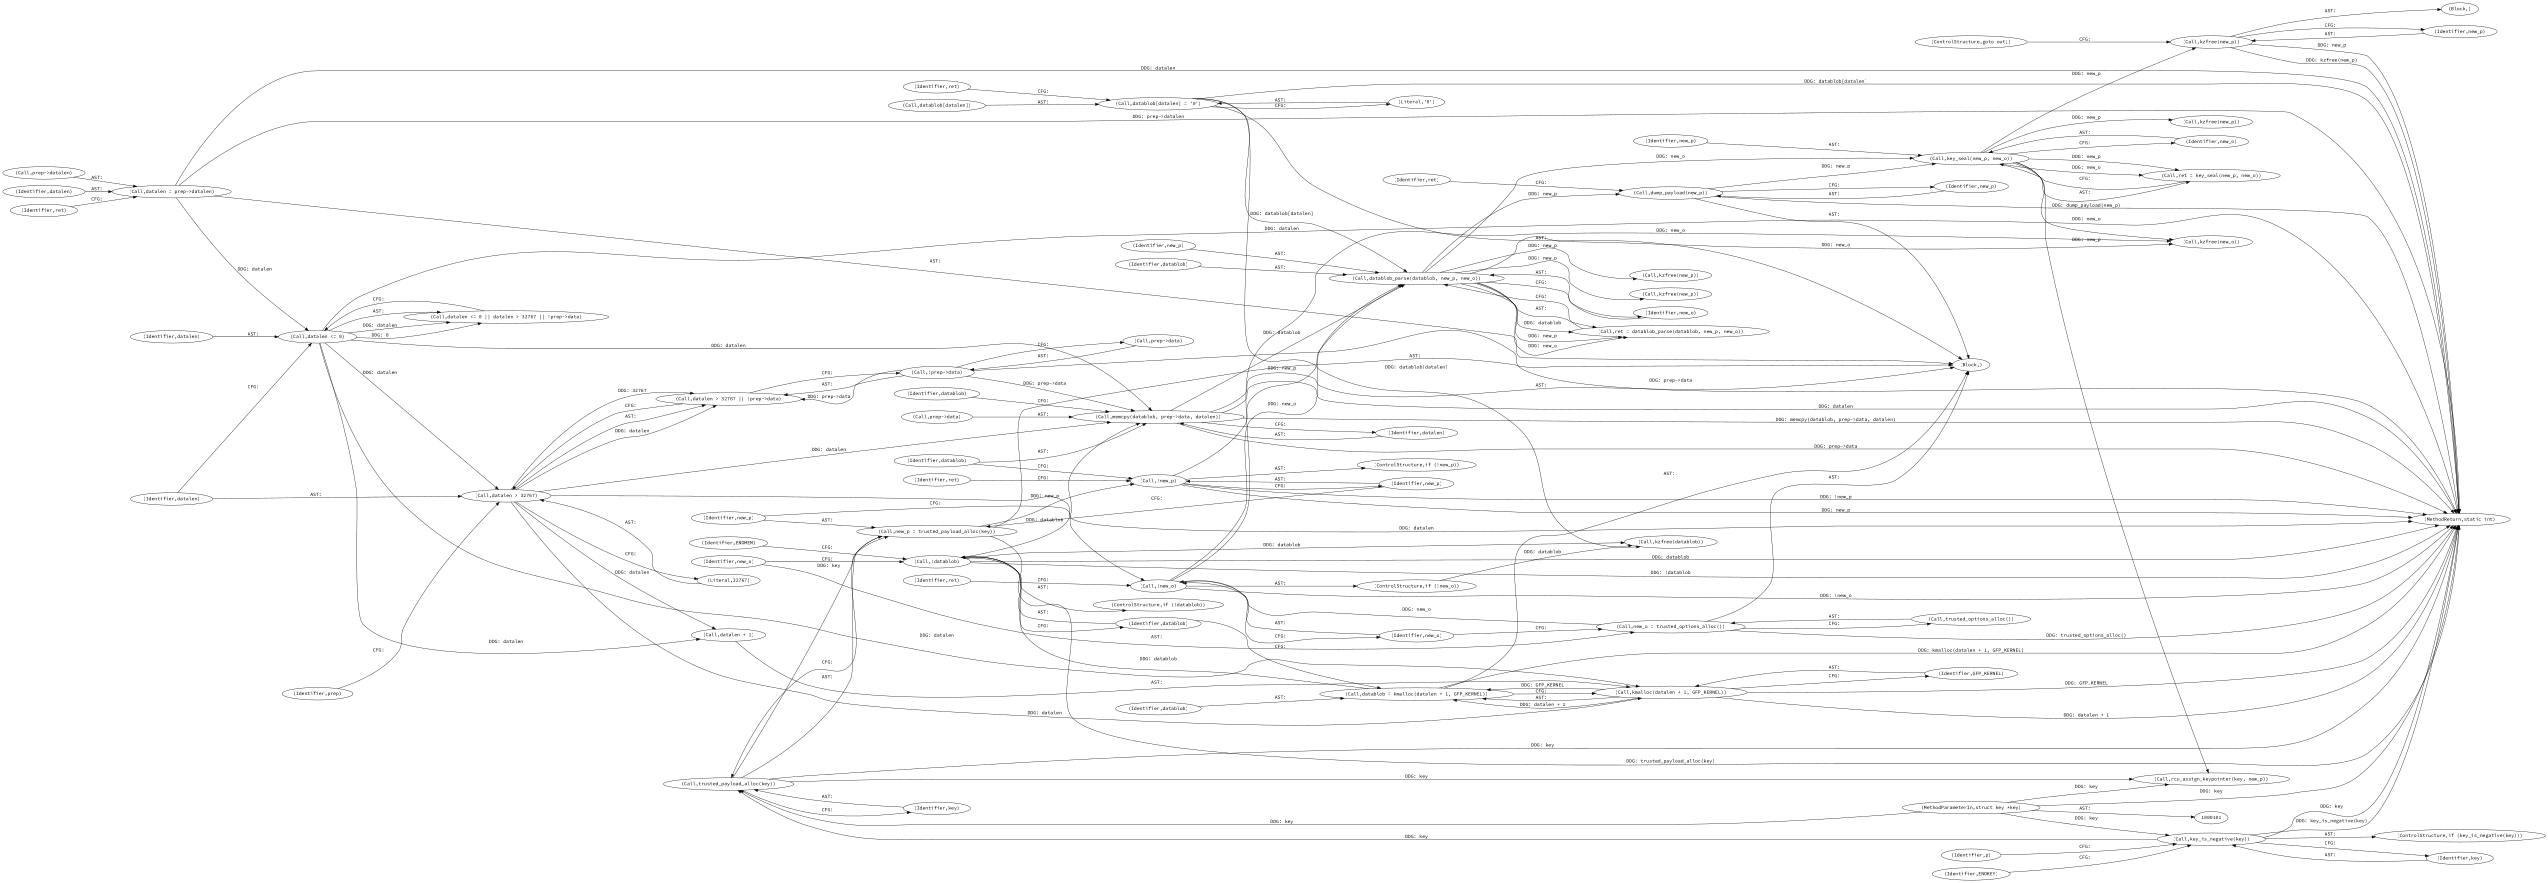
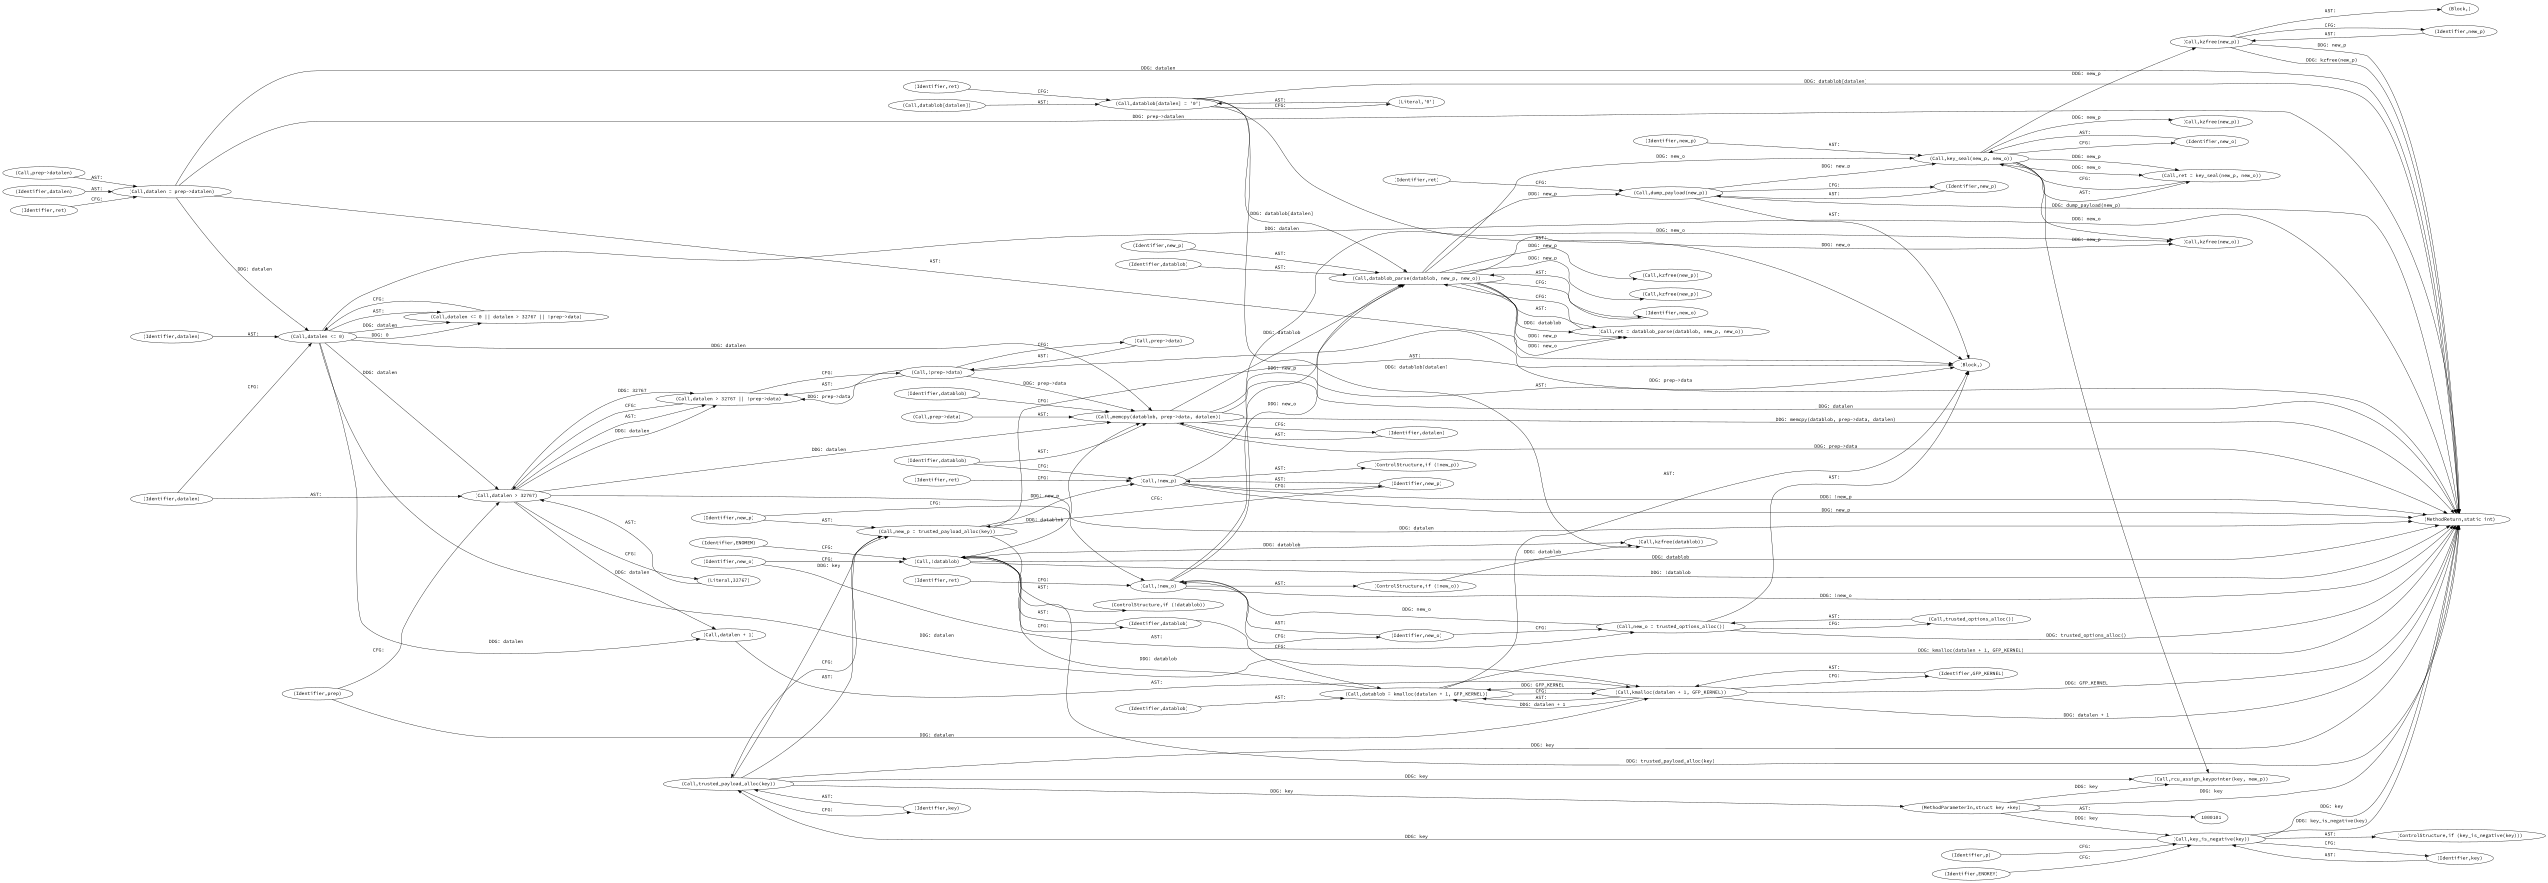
node "(ControlStructure,goto out;)": removed
edge "(Call,datalen > 32767)" -> "(Call,kmalloc(datalen + 1, GFP_KERNEL))": now "(Identifier,prep)" -> "(Call,kmalloc(datalen + 1, GFP_KERNEL))"
edge "(MethodParameterIn,struct key *key)" -> "(Call,trusted_payload_alloc(key))": reversed
